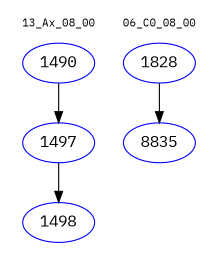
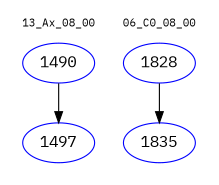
node "8835": label "8835" -> "1835"
node "1498": removed
